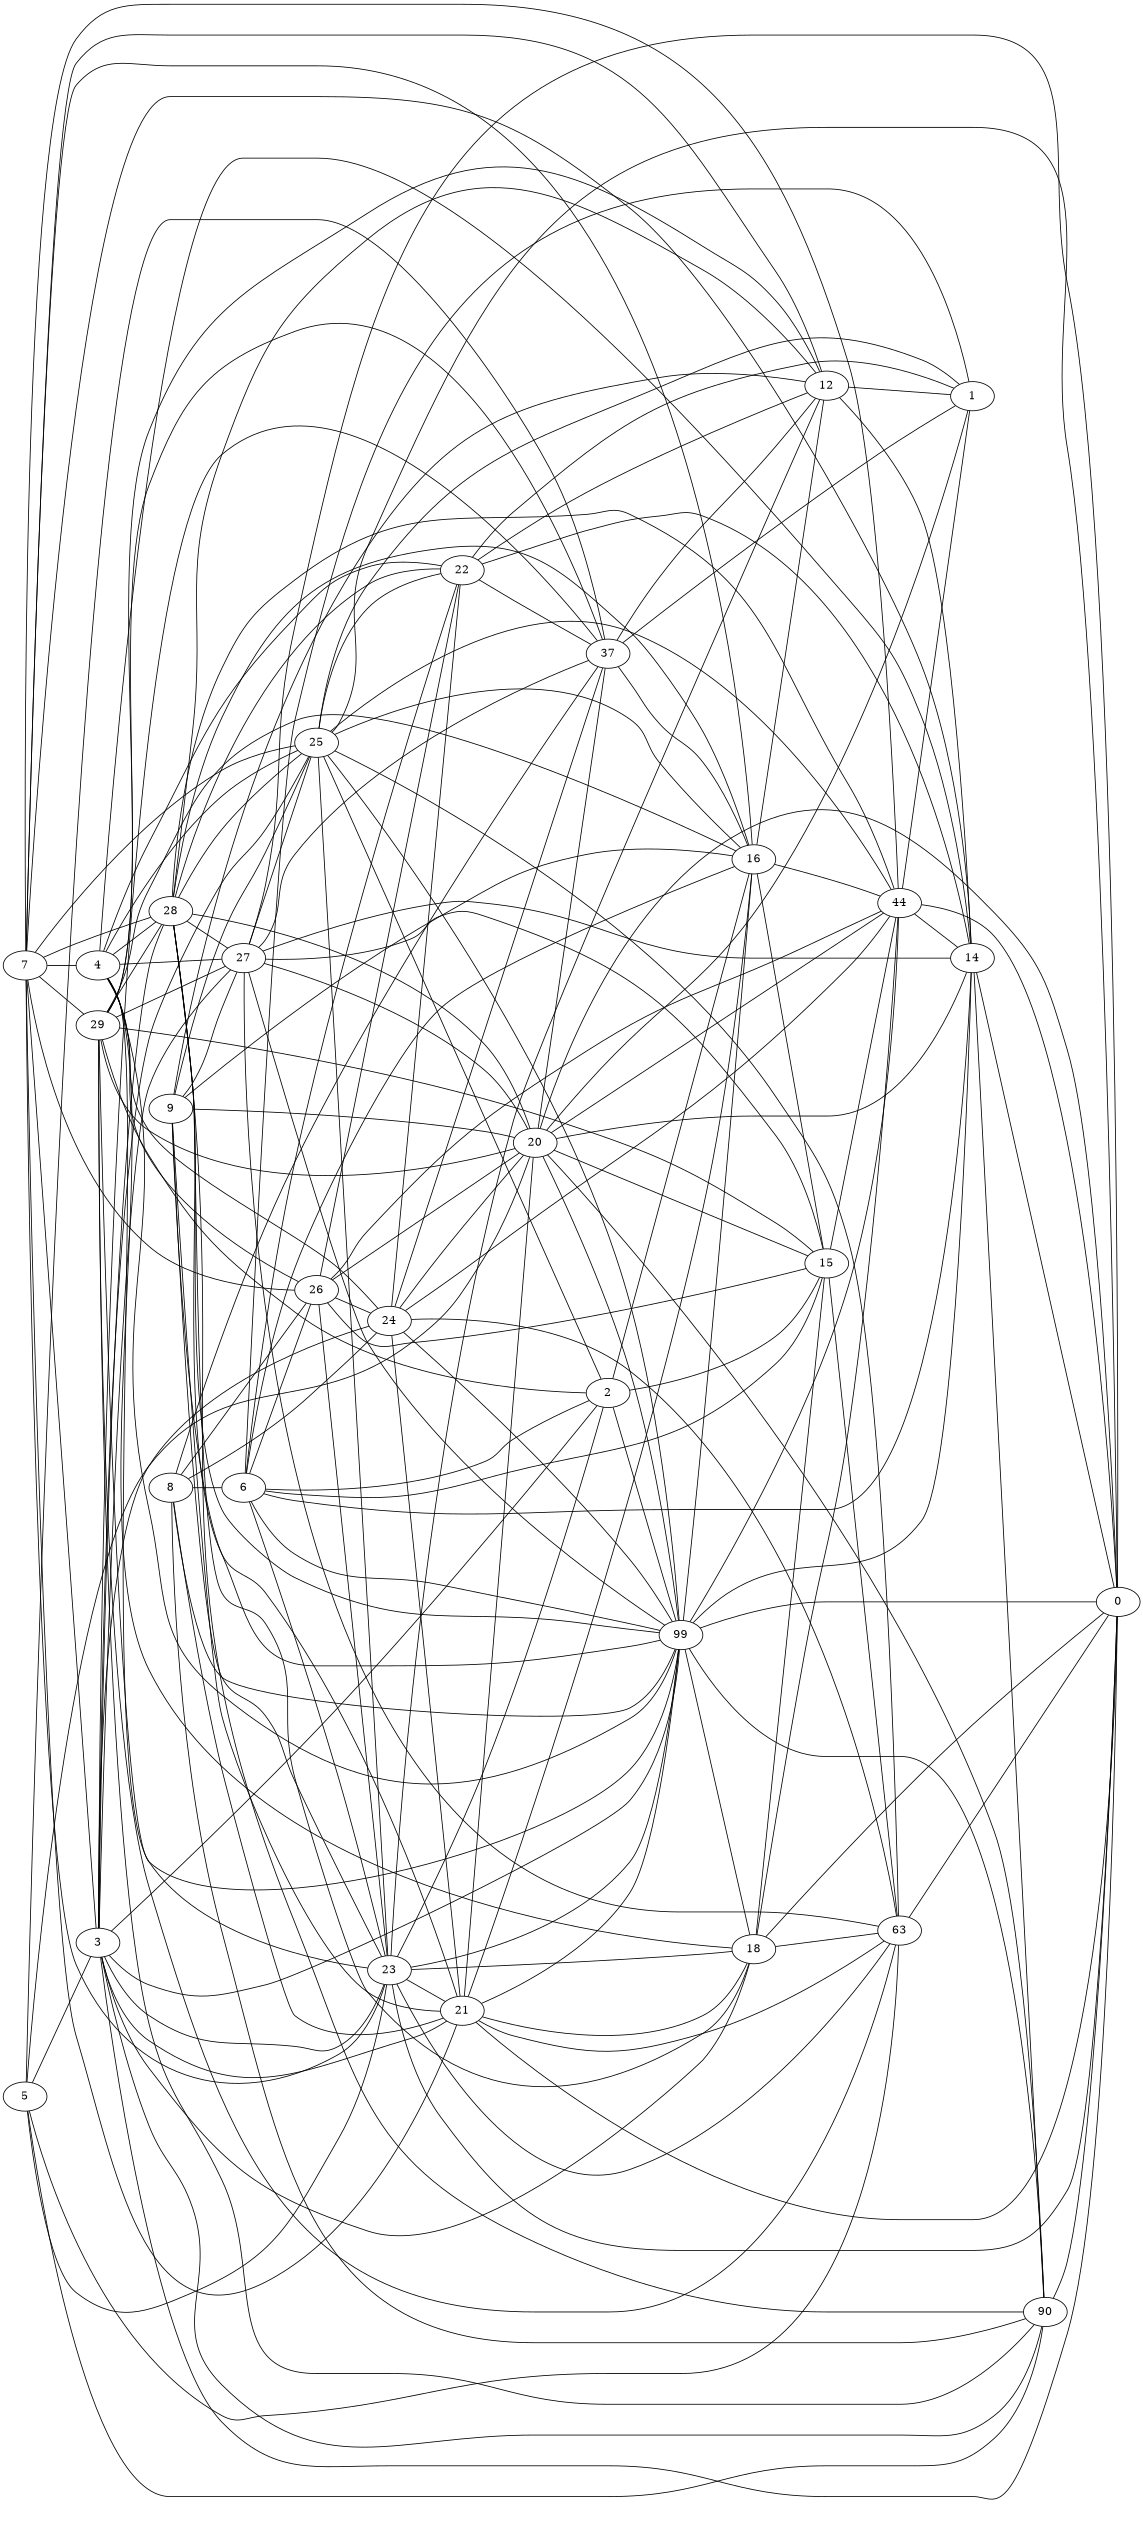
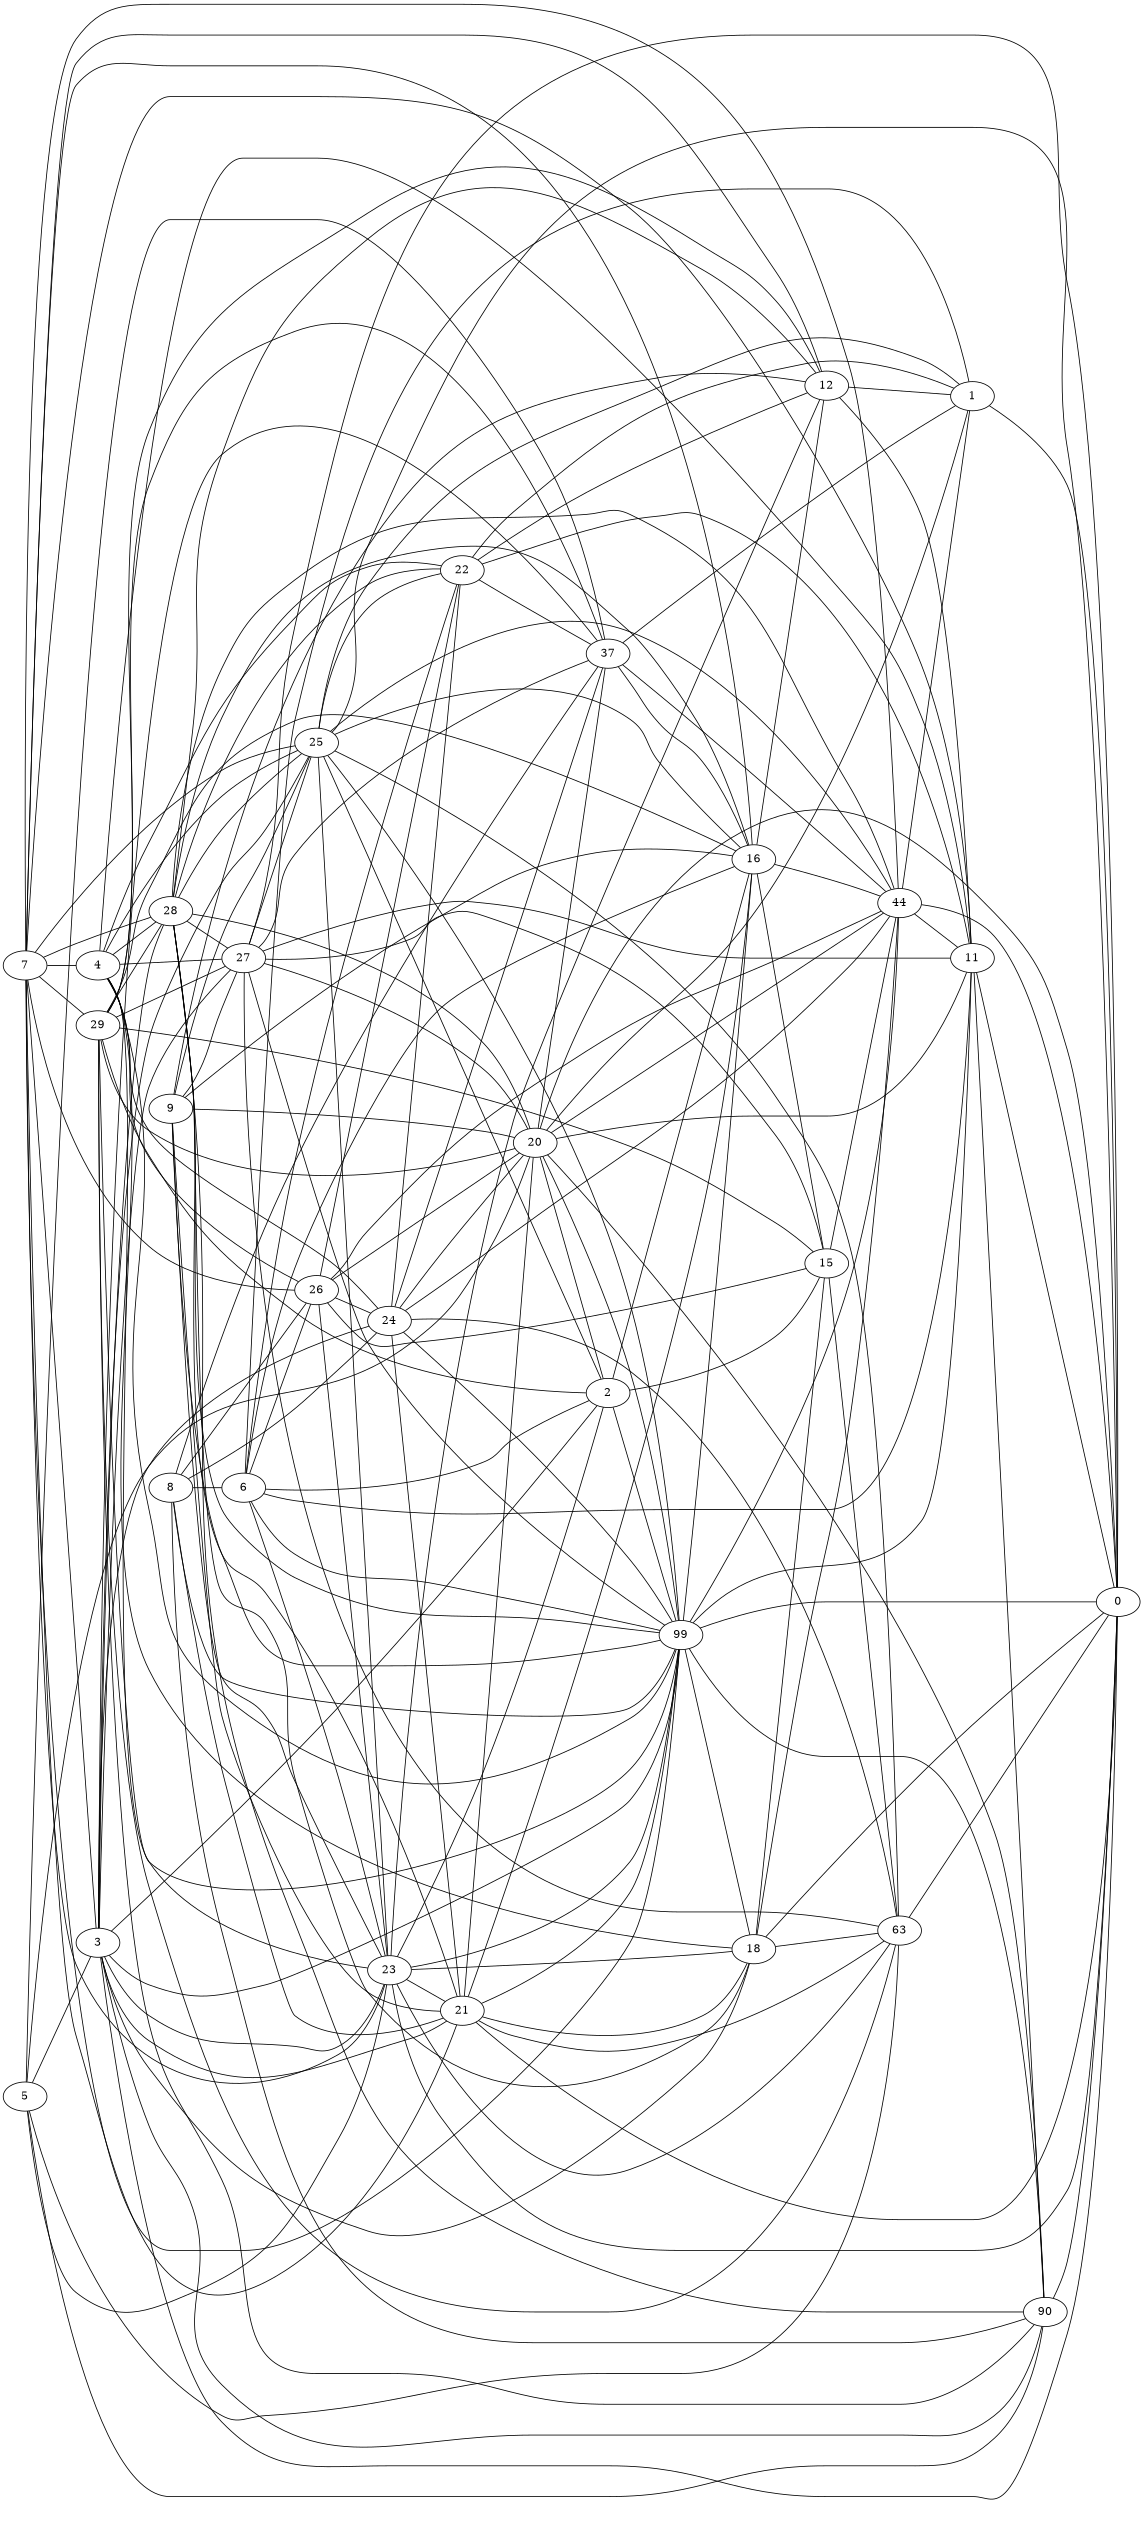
edge "12" -- "37": now "44" -- "37"
edge "1" -- "0": added
node "14": label "14" -> "11"
edge "20" -- "15": now "20" -- "2"
edge "15" -- "6": removed
edge "7" -- "99": added
